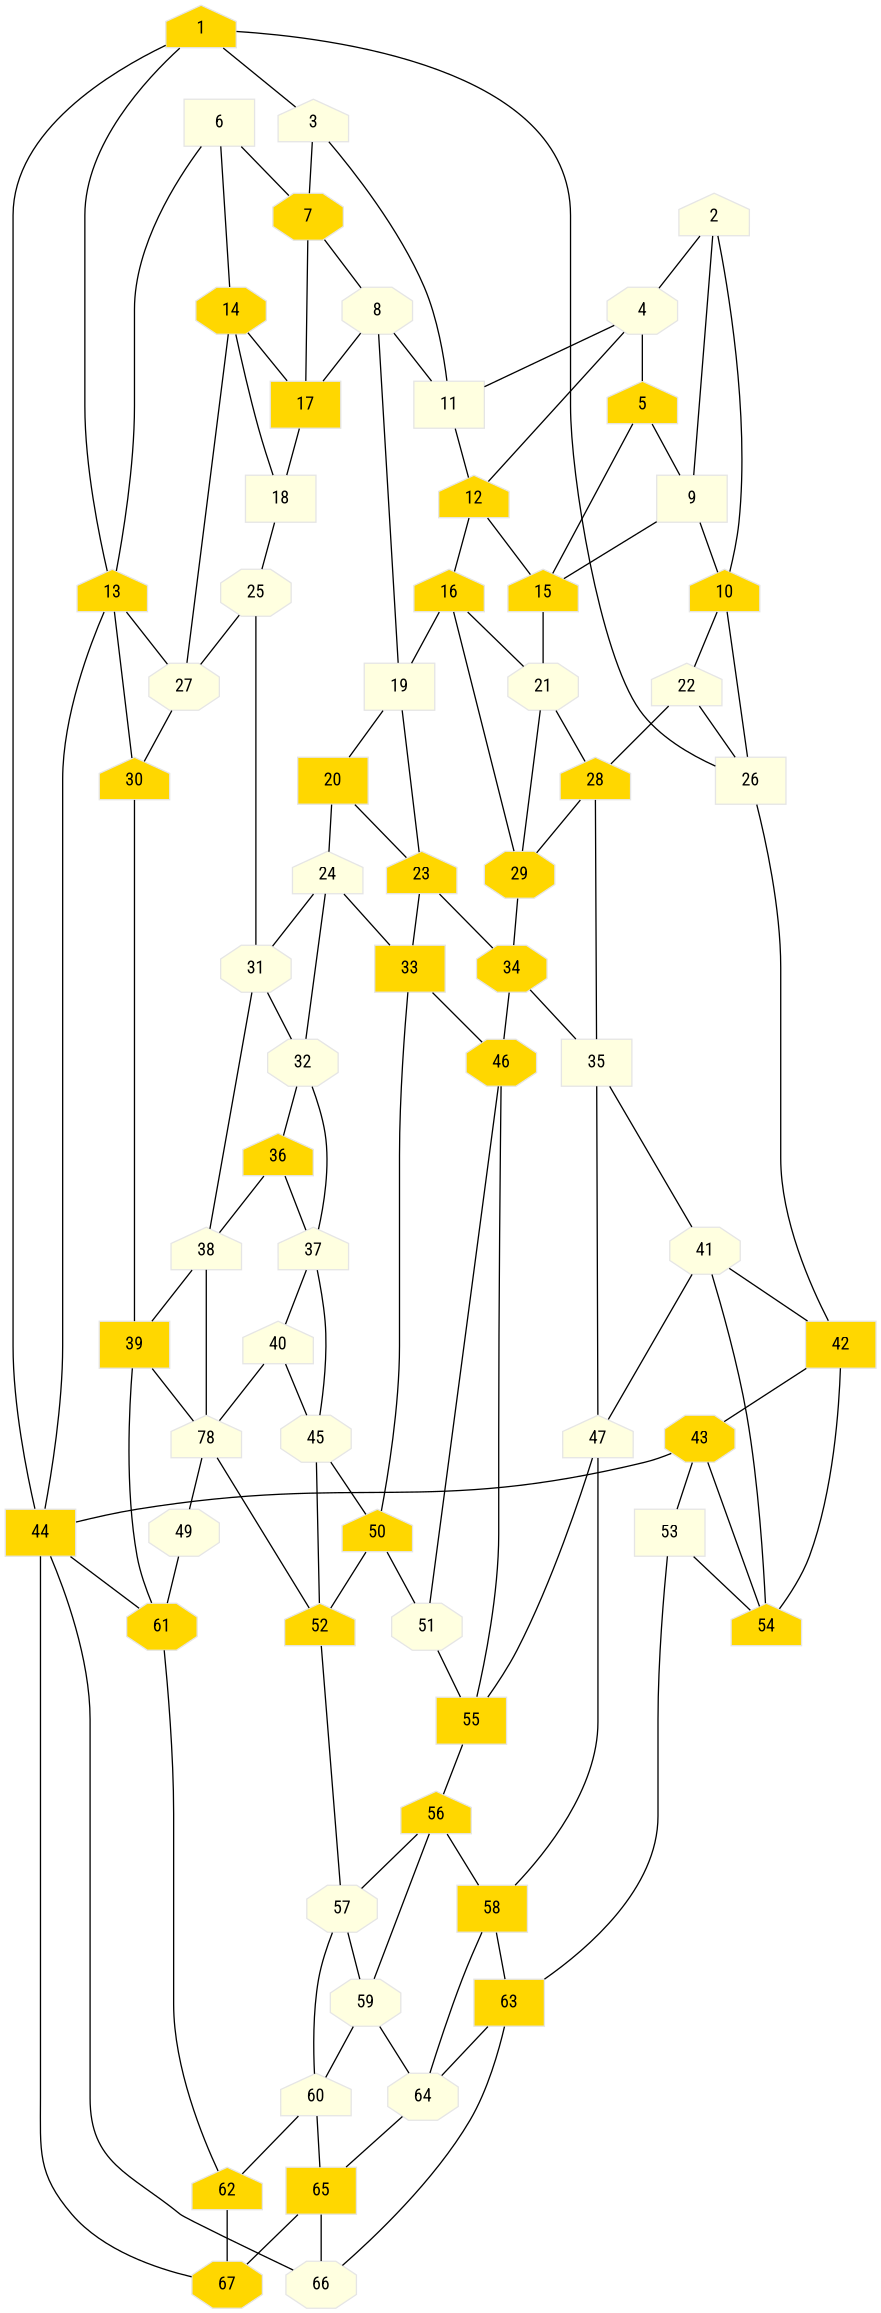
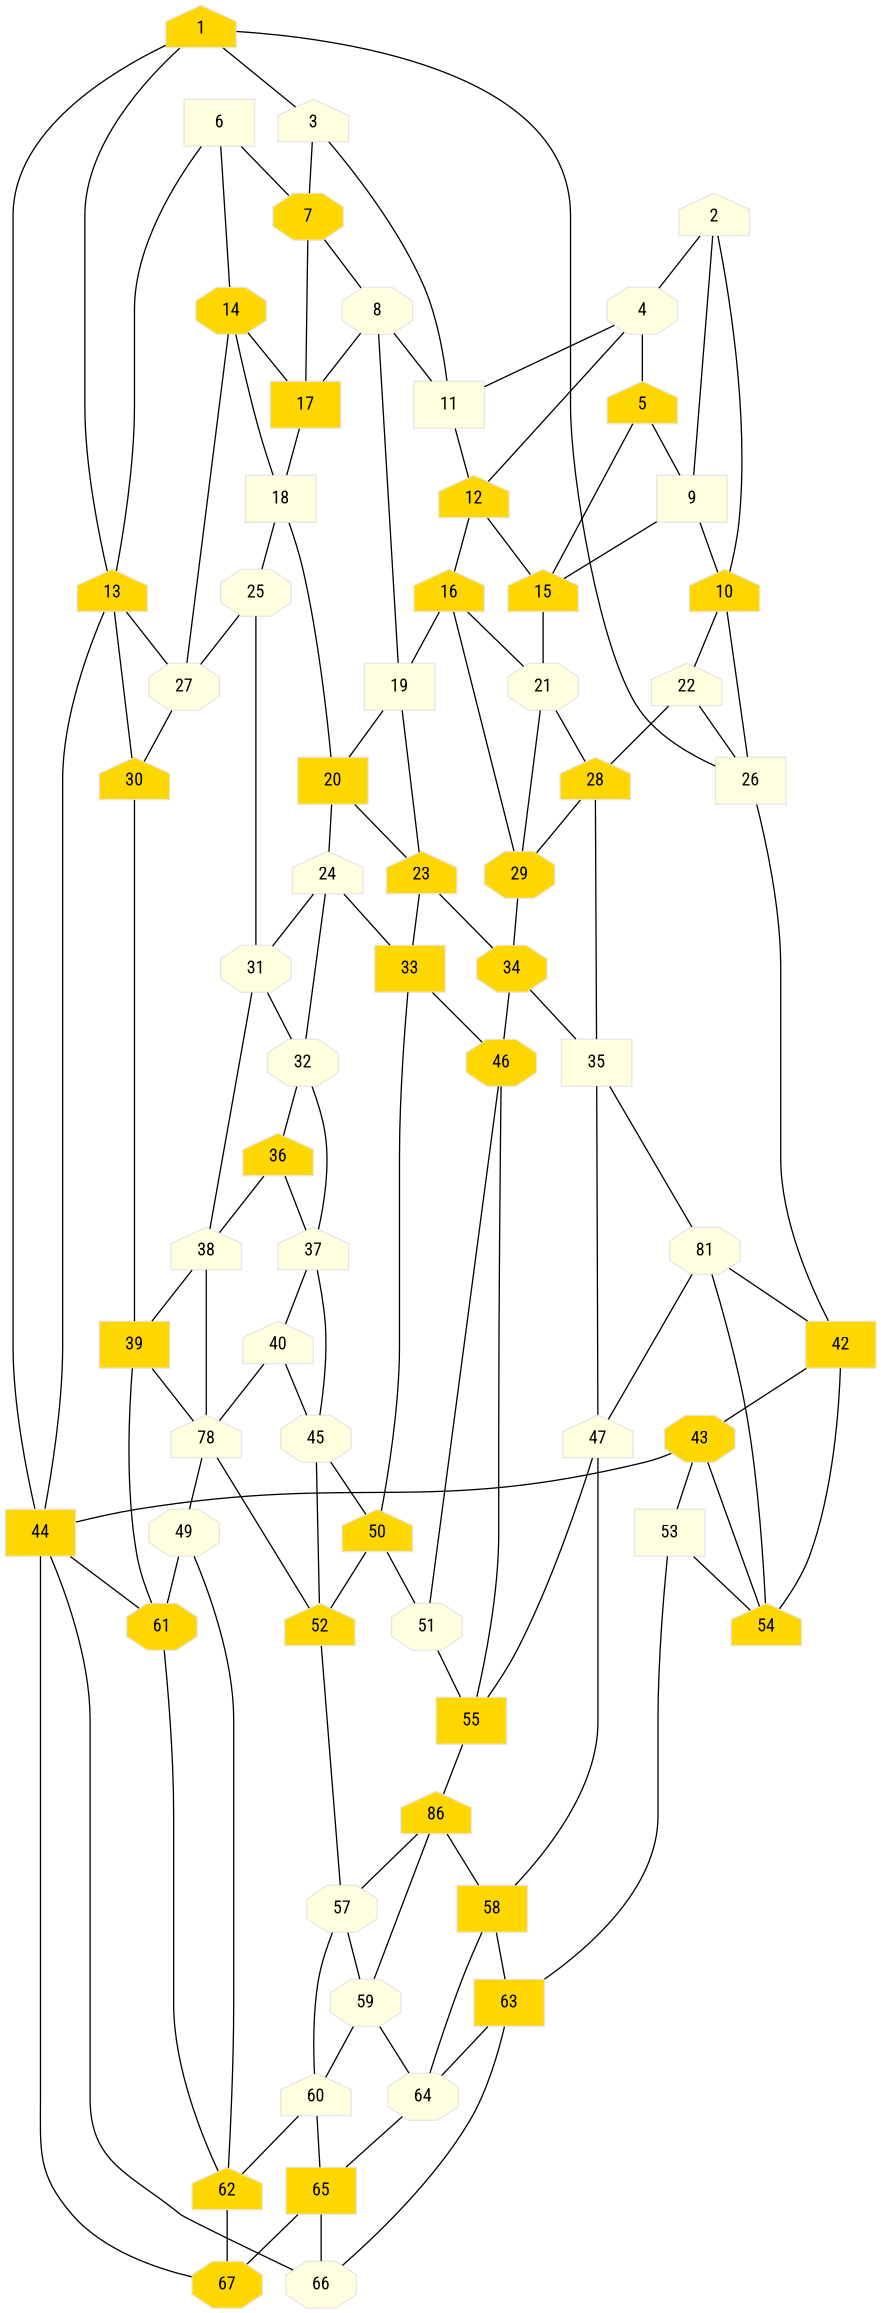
edge "18" -- "20": added
node "41": label "41" -> "81"
node "56": label "56" -> "86"
edge "49" -- "62": added
